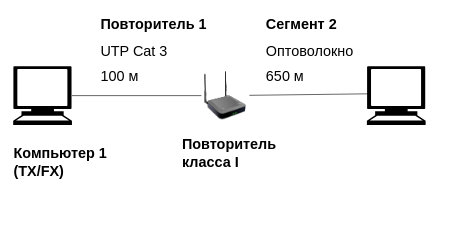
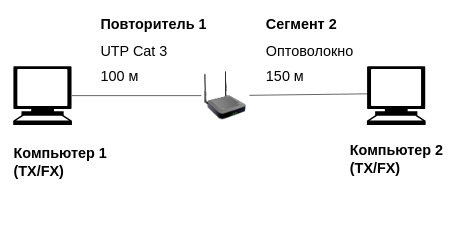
node "Сегмент 2 Оптоволокно 650 м": label "Сегмент 2 Оптоволокно 650 м" -> "Сегмент 2 Оптоволокно 150 м"
node "Повторитель класса I": removed
node "Компьютер 2 (TX/FX)": added
